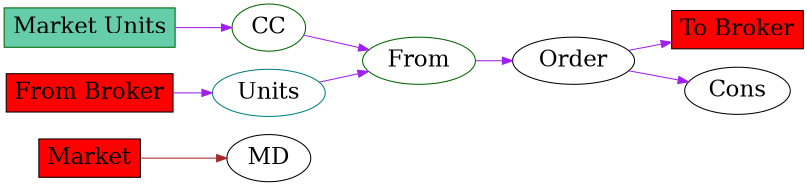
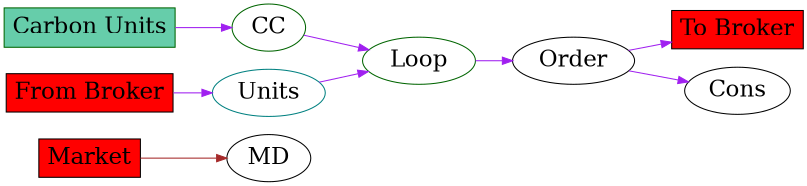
node "Market Units": label "Market Units" -> "Carbon Units"
node "From": label "From" -> "Loop"
